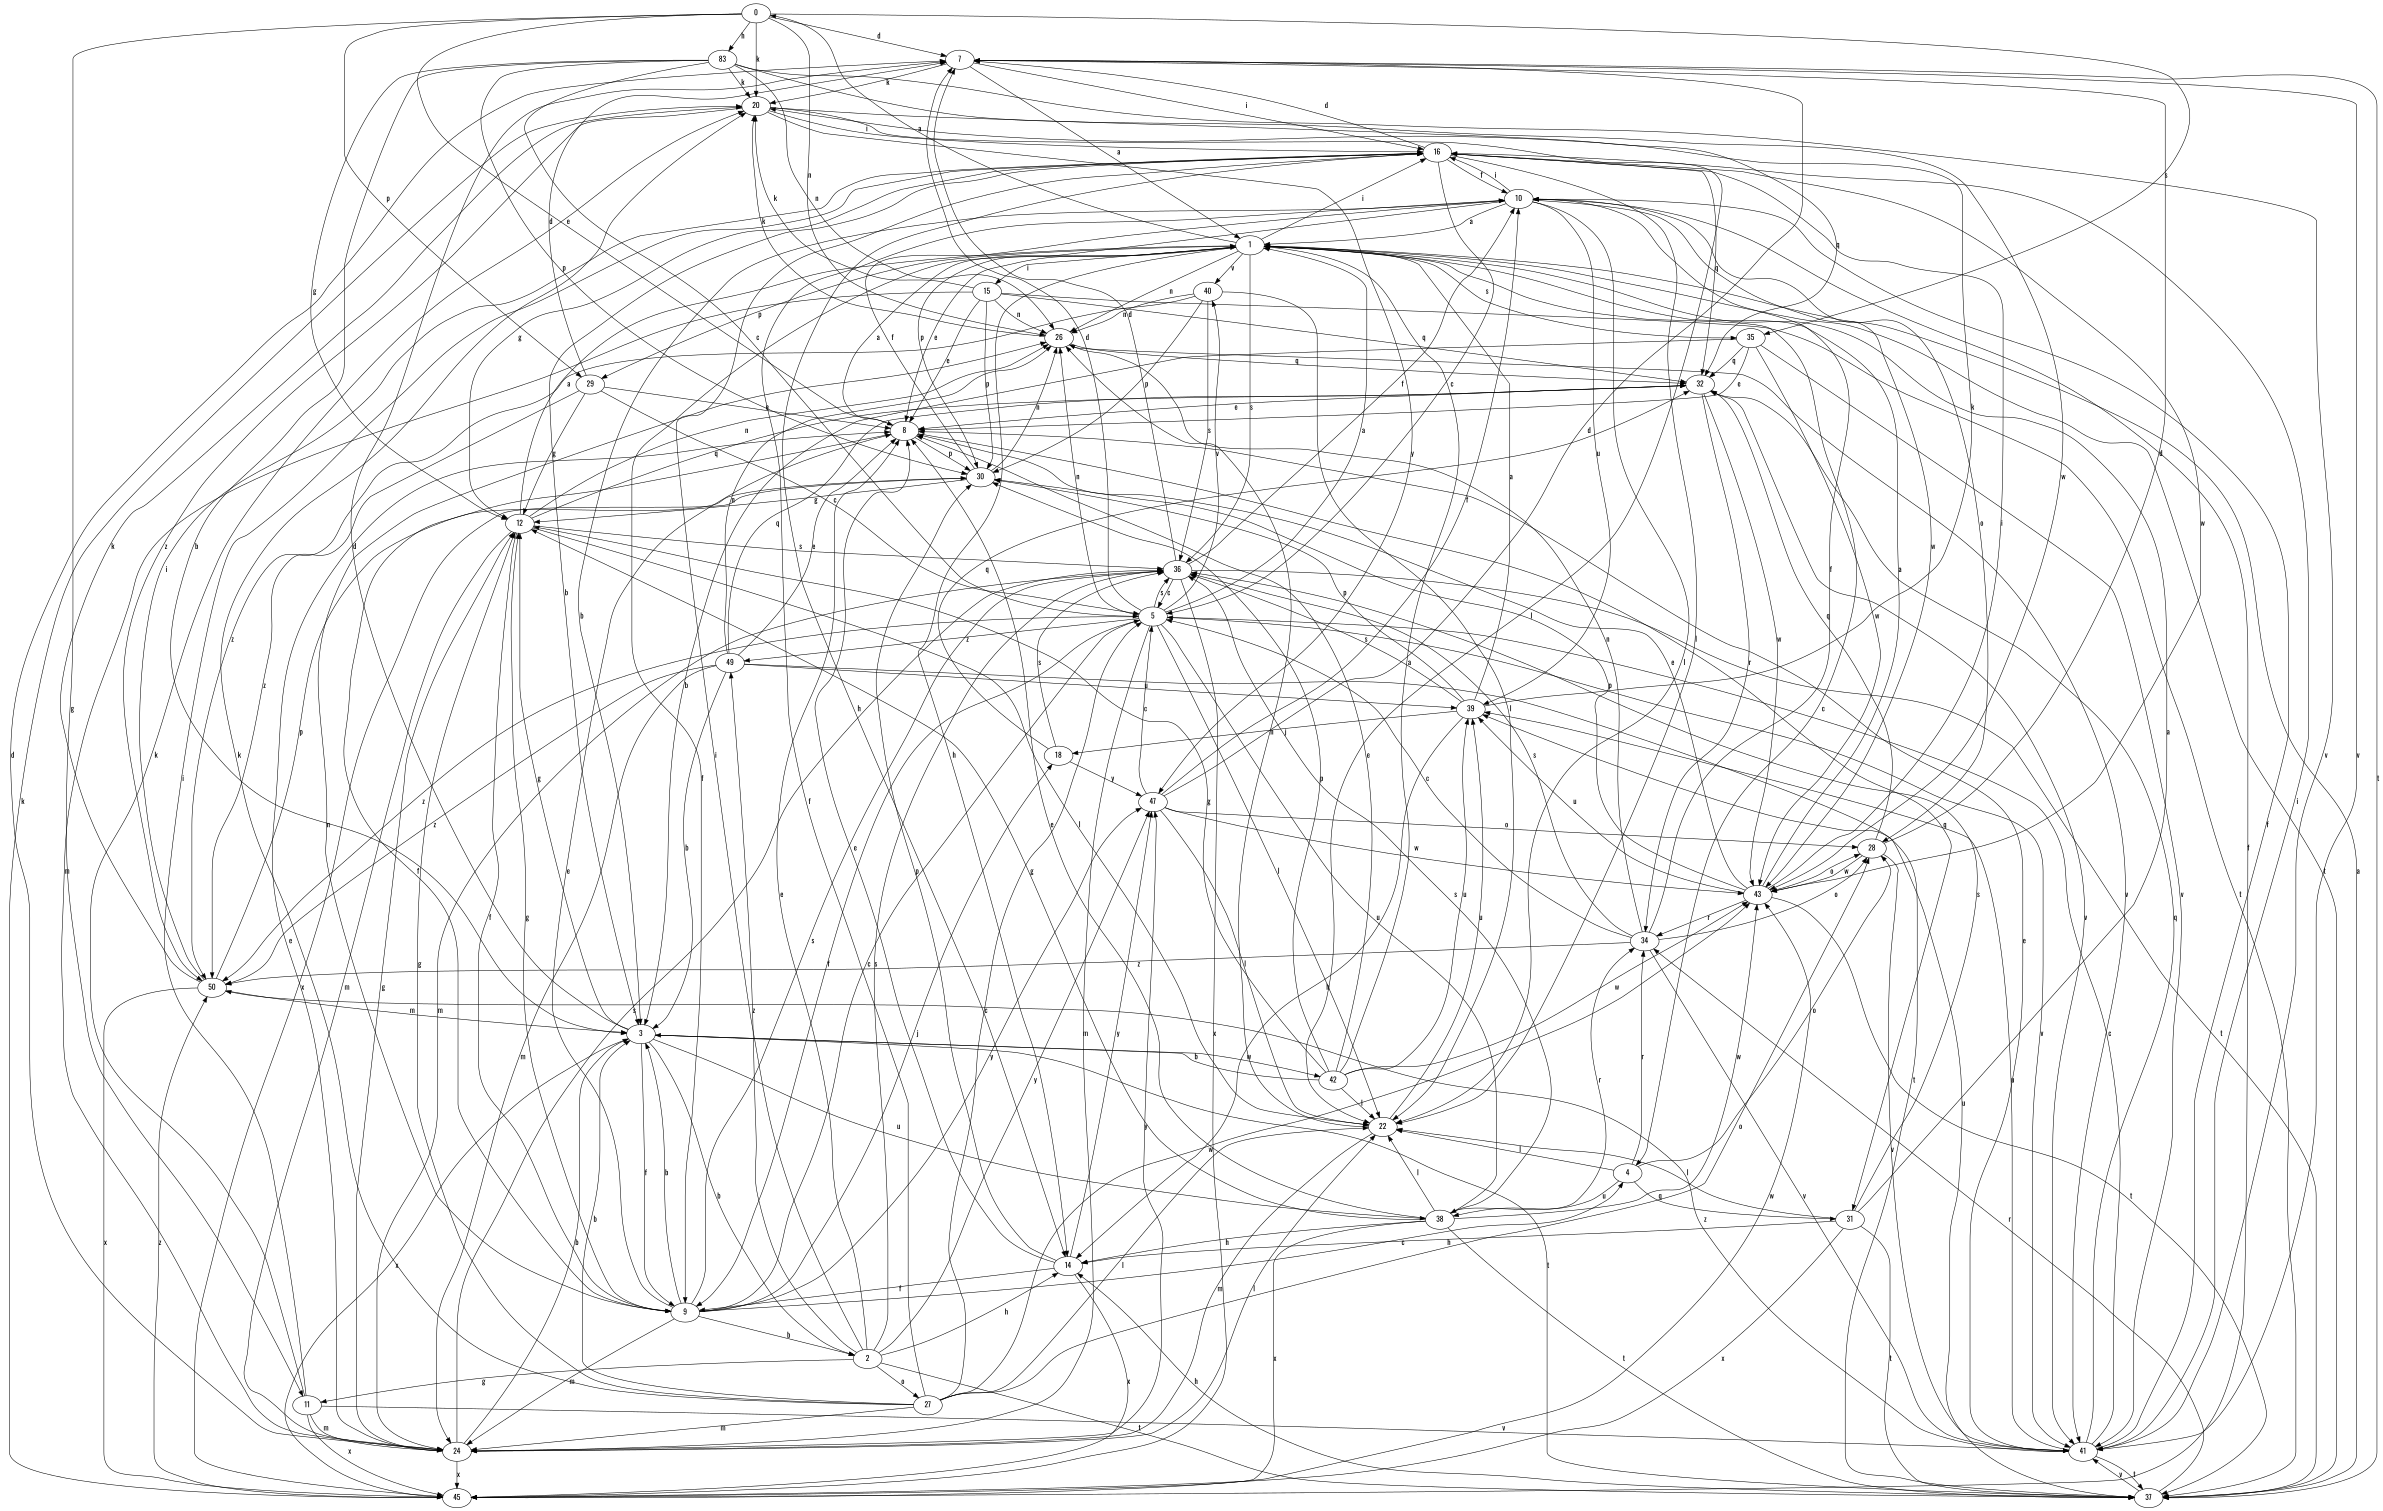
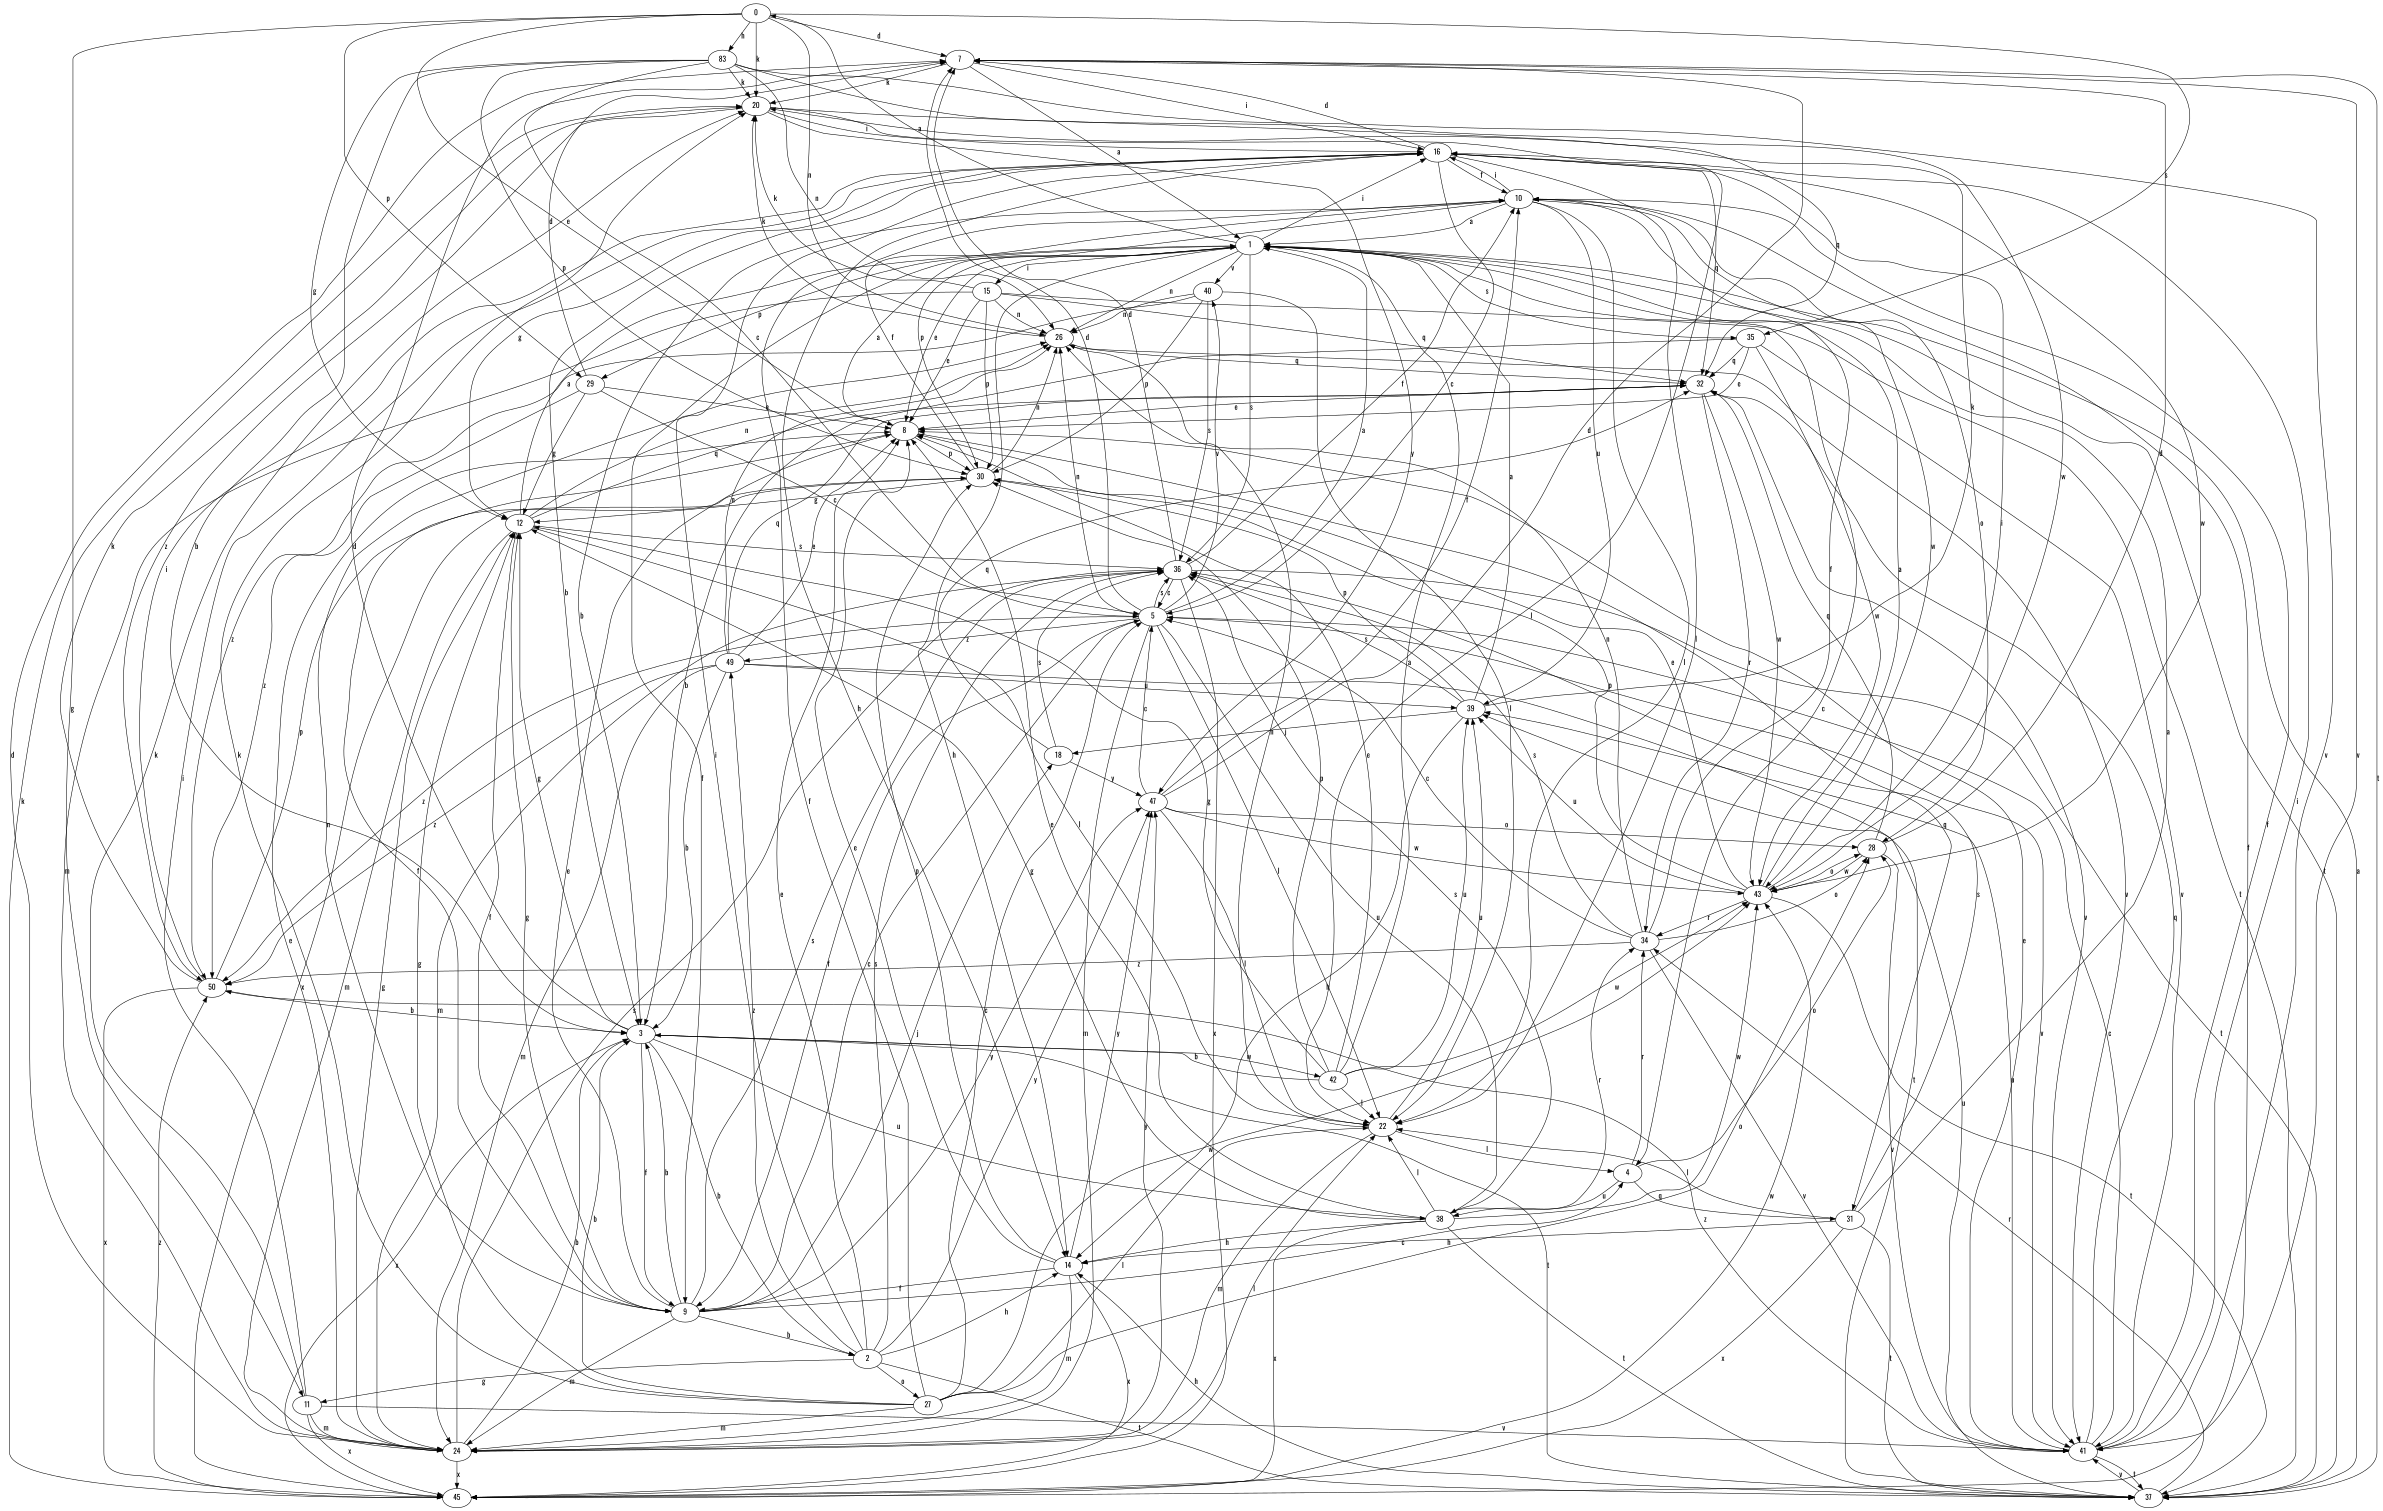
edge "50" -> "3": label "m" -> "b"
edge "4" -> "22": reversed
edge "14" -> "24": added, label "m"
